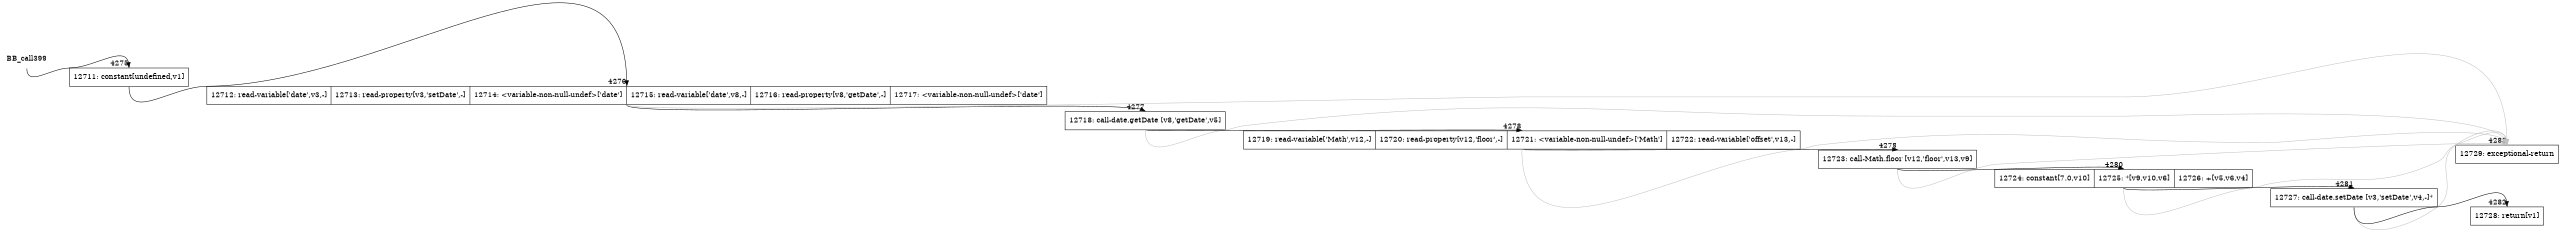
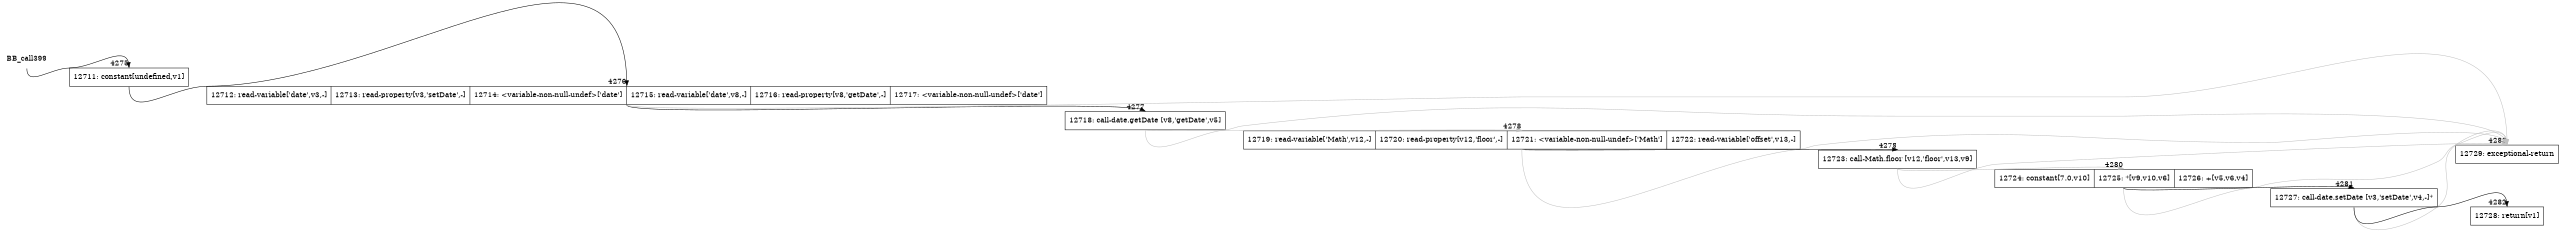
edge "12718: call-date.getDate [v8,'getDate',v5]" -> "12719: read-variable['Math',v12,-]": color black -> gray
edge "12723: call-Math.floor [v12,'floor',v13,v9]" -> "12724: constant[7.0,v10]": color black -> gray
